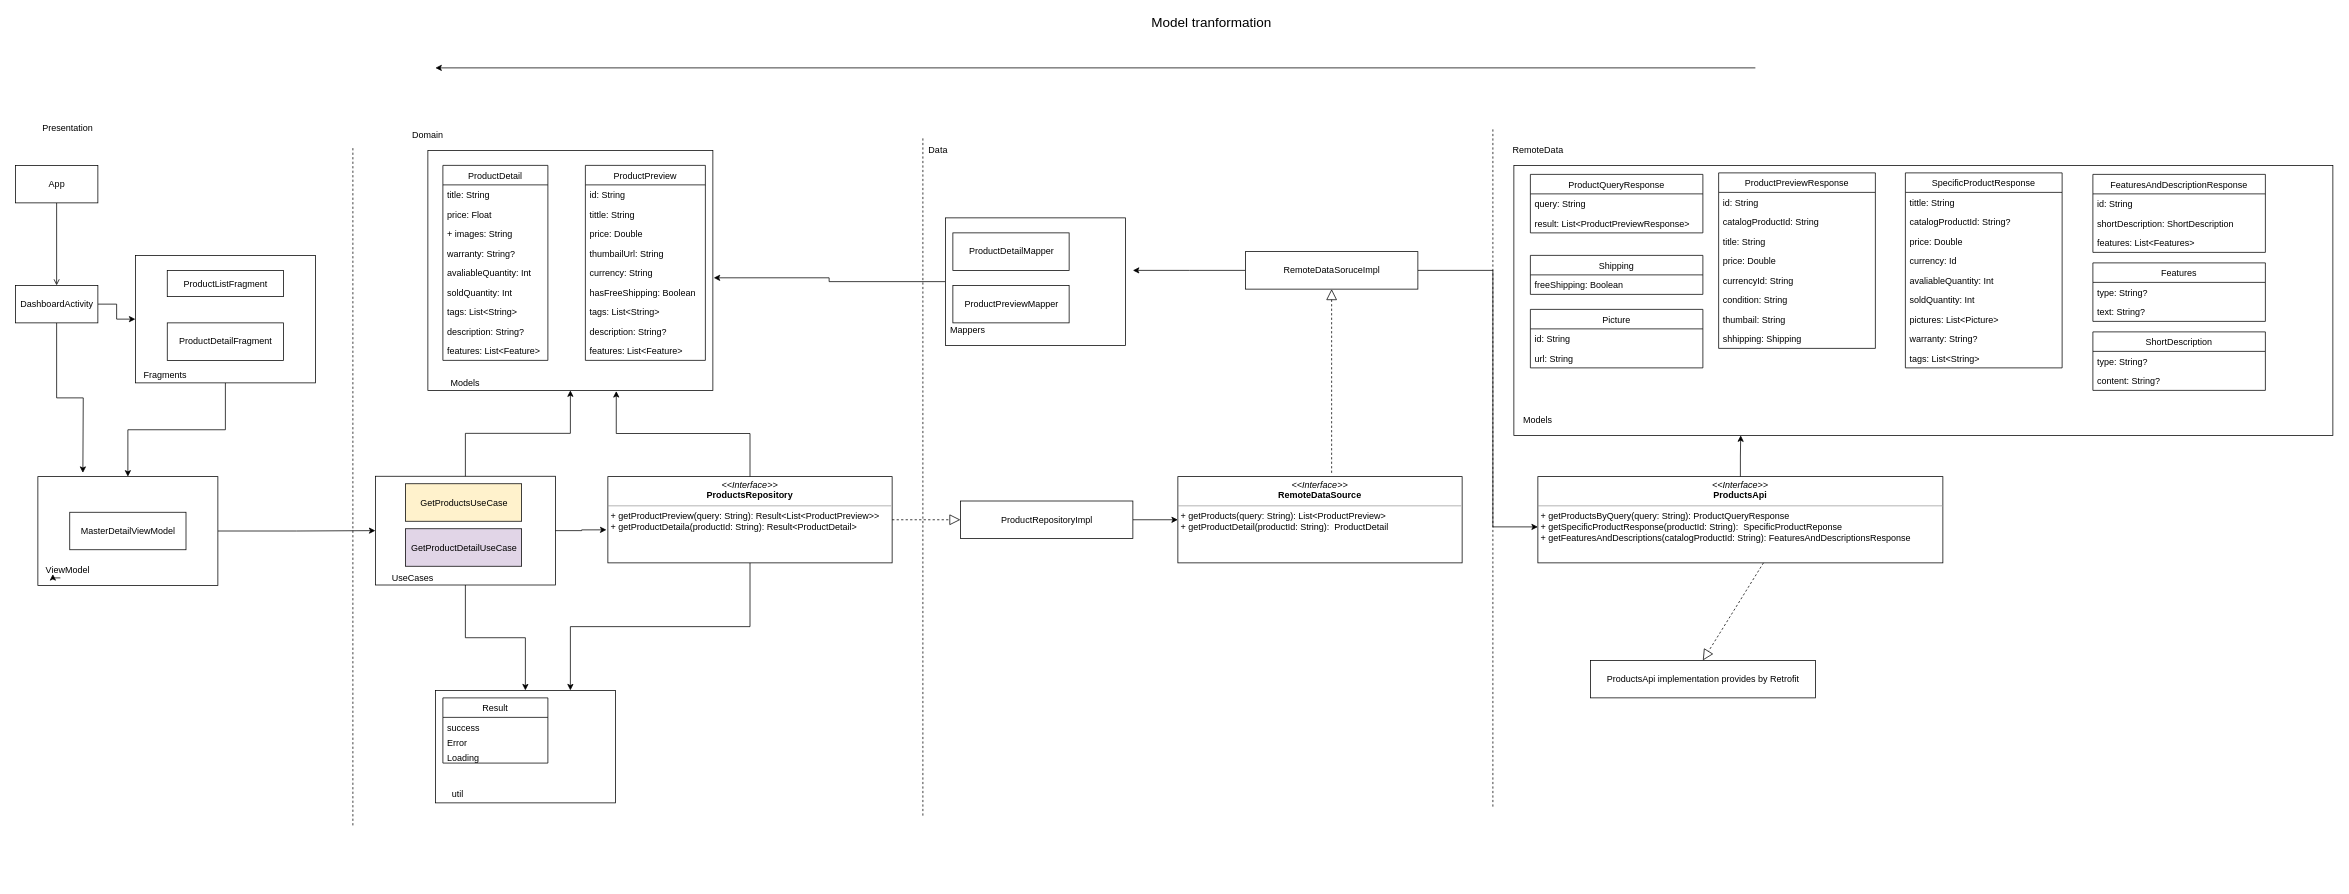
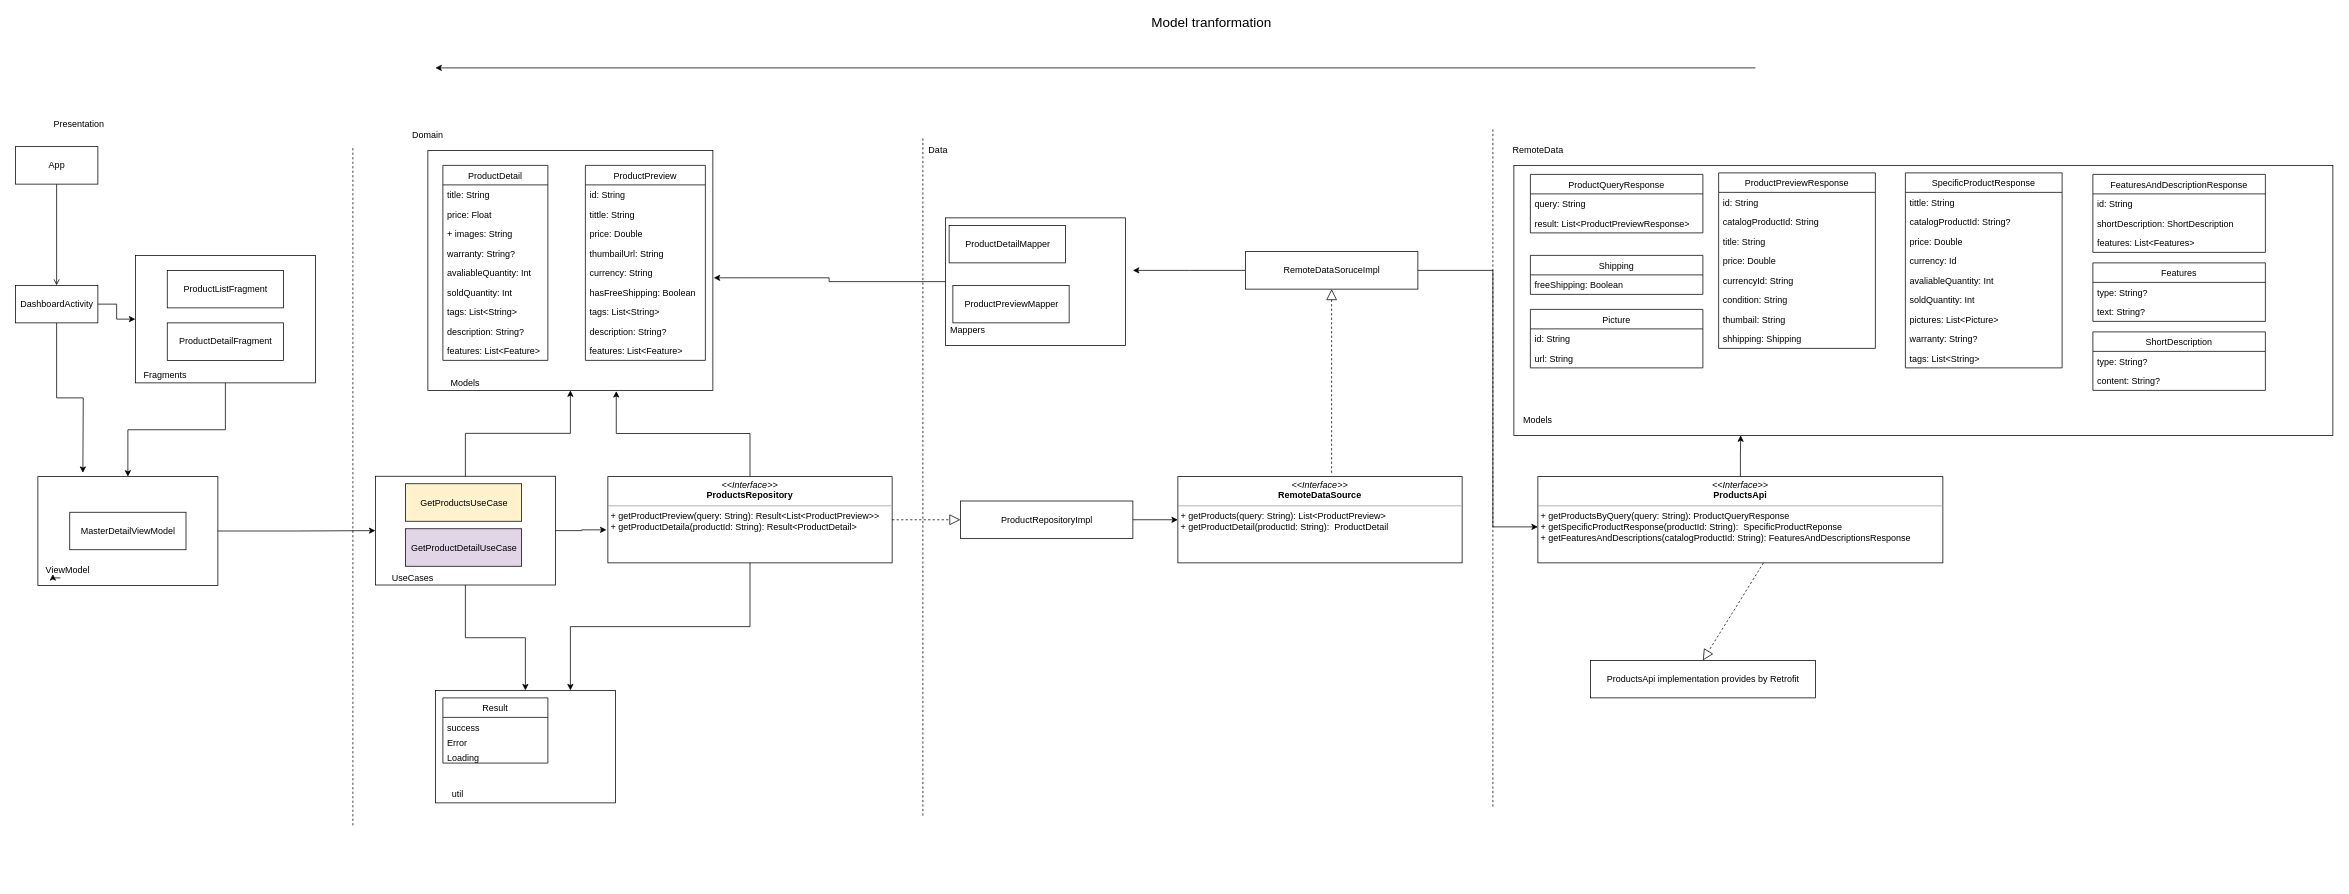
node "Presentation": moved (68, 128) -> (79, 124)
node "App": moved (57, 184) -> (57, 165)
node "ProductDetailMapper": moved (1011, 252) -> (1007, 244)
node "ProductListFragment": size 116x26 -> 116x38
